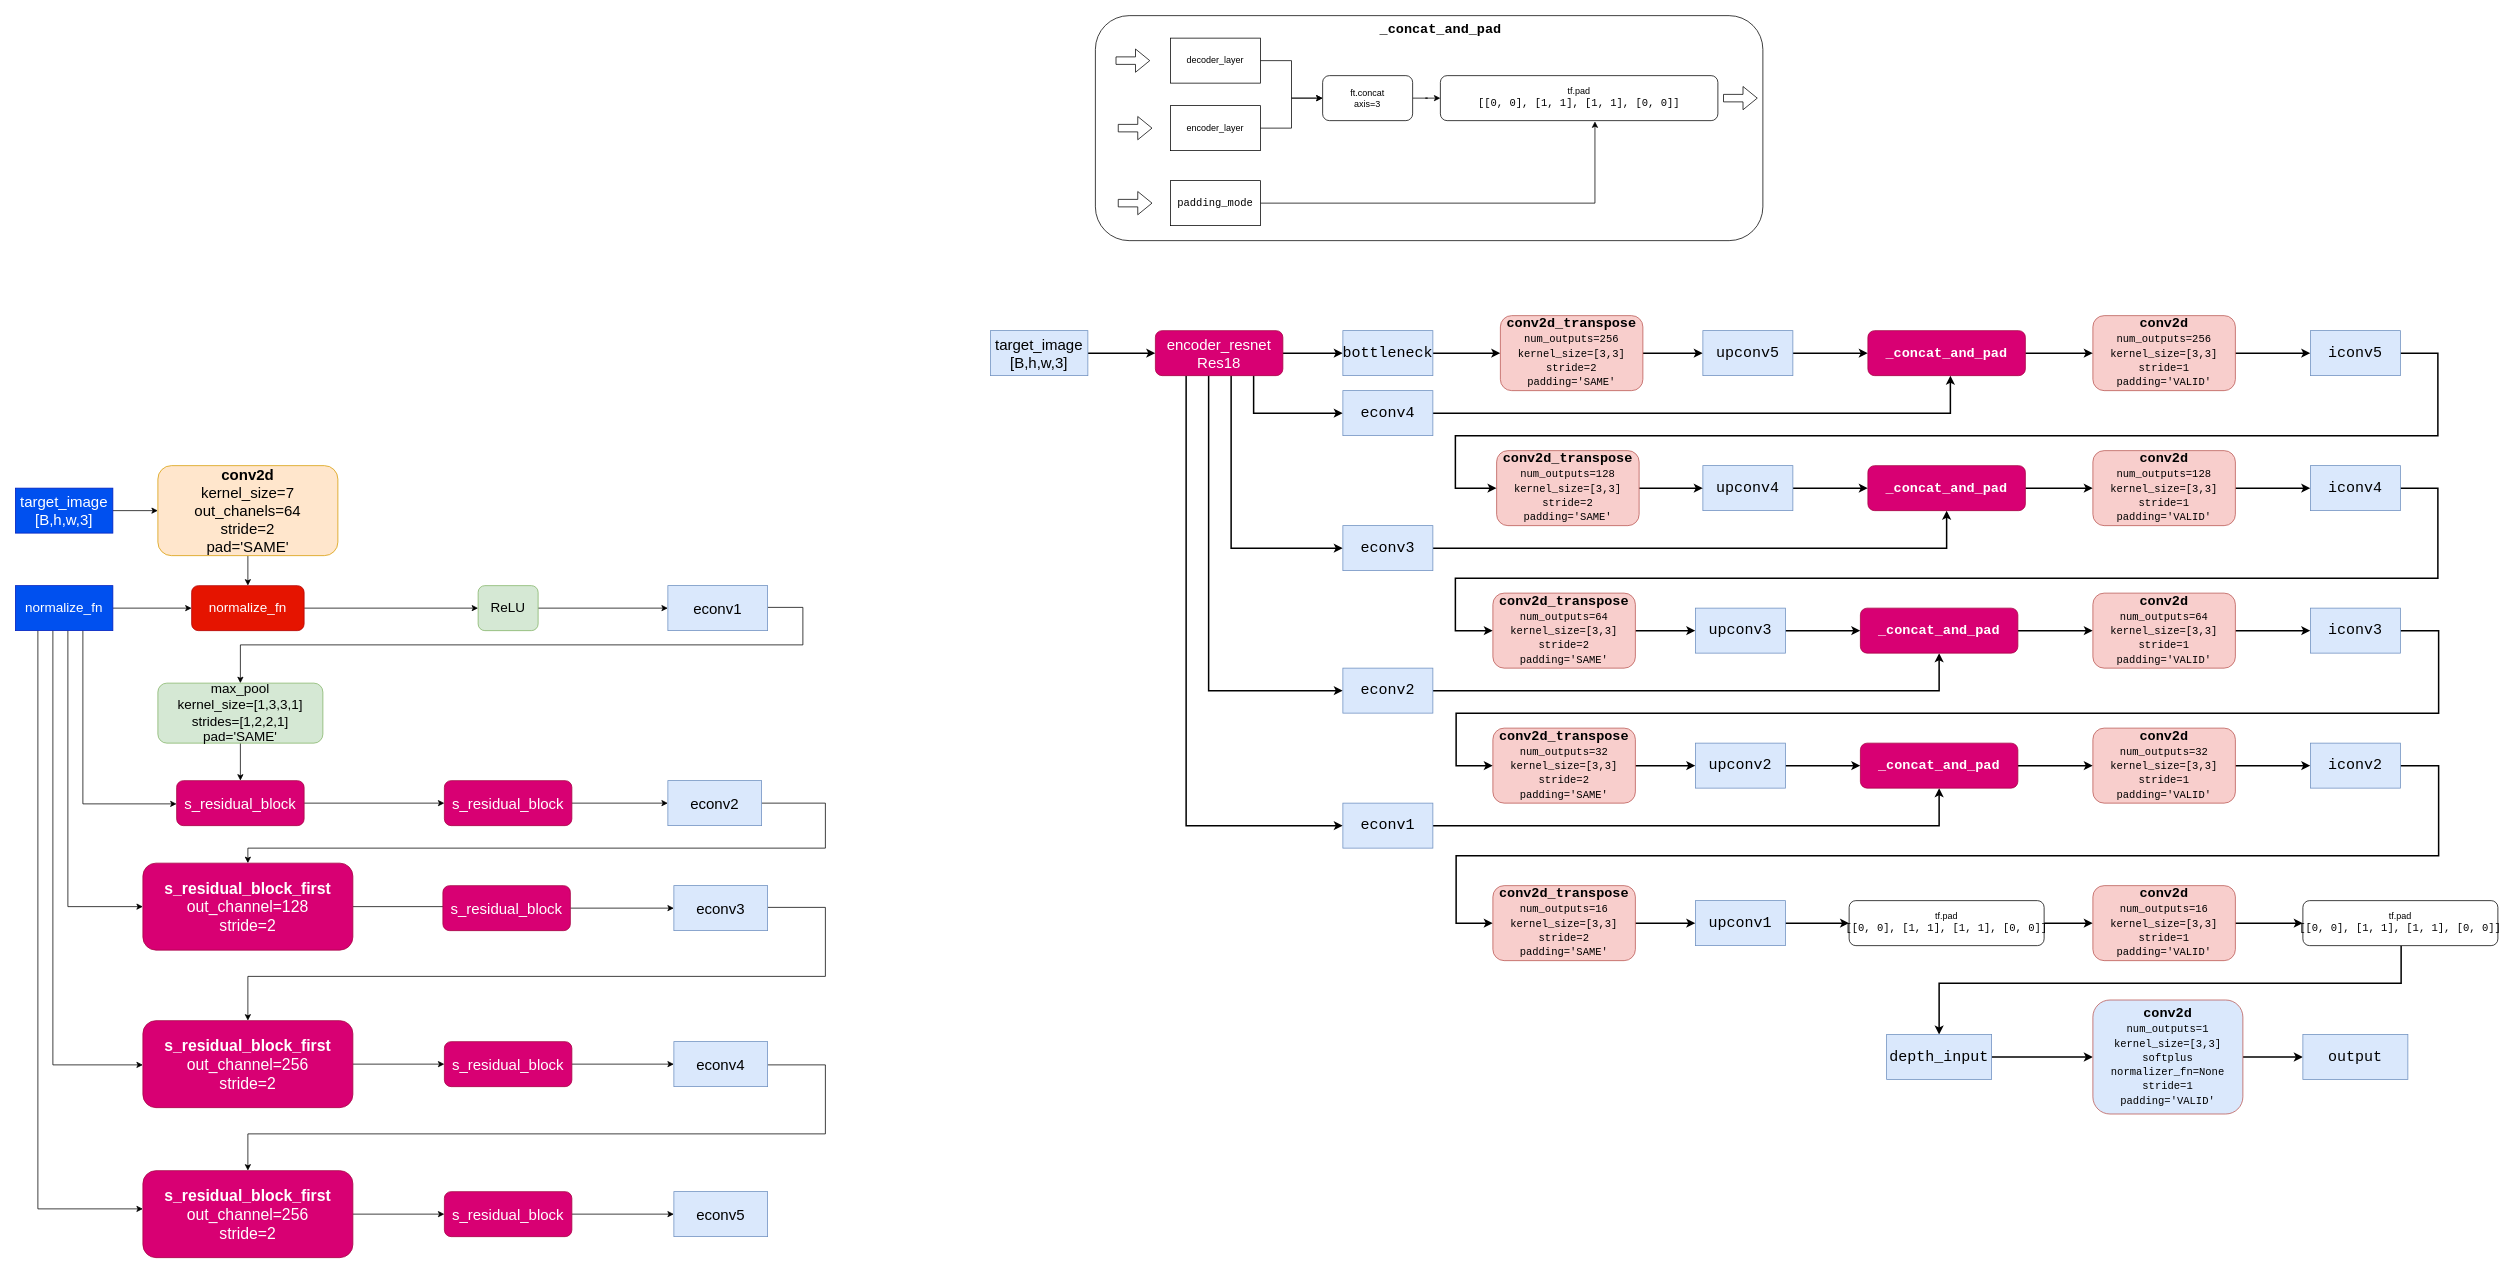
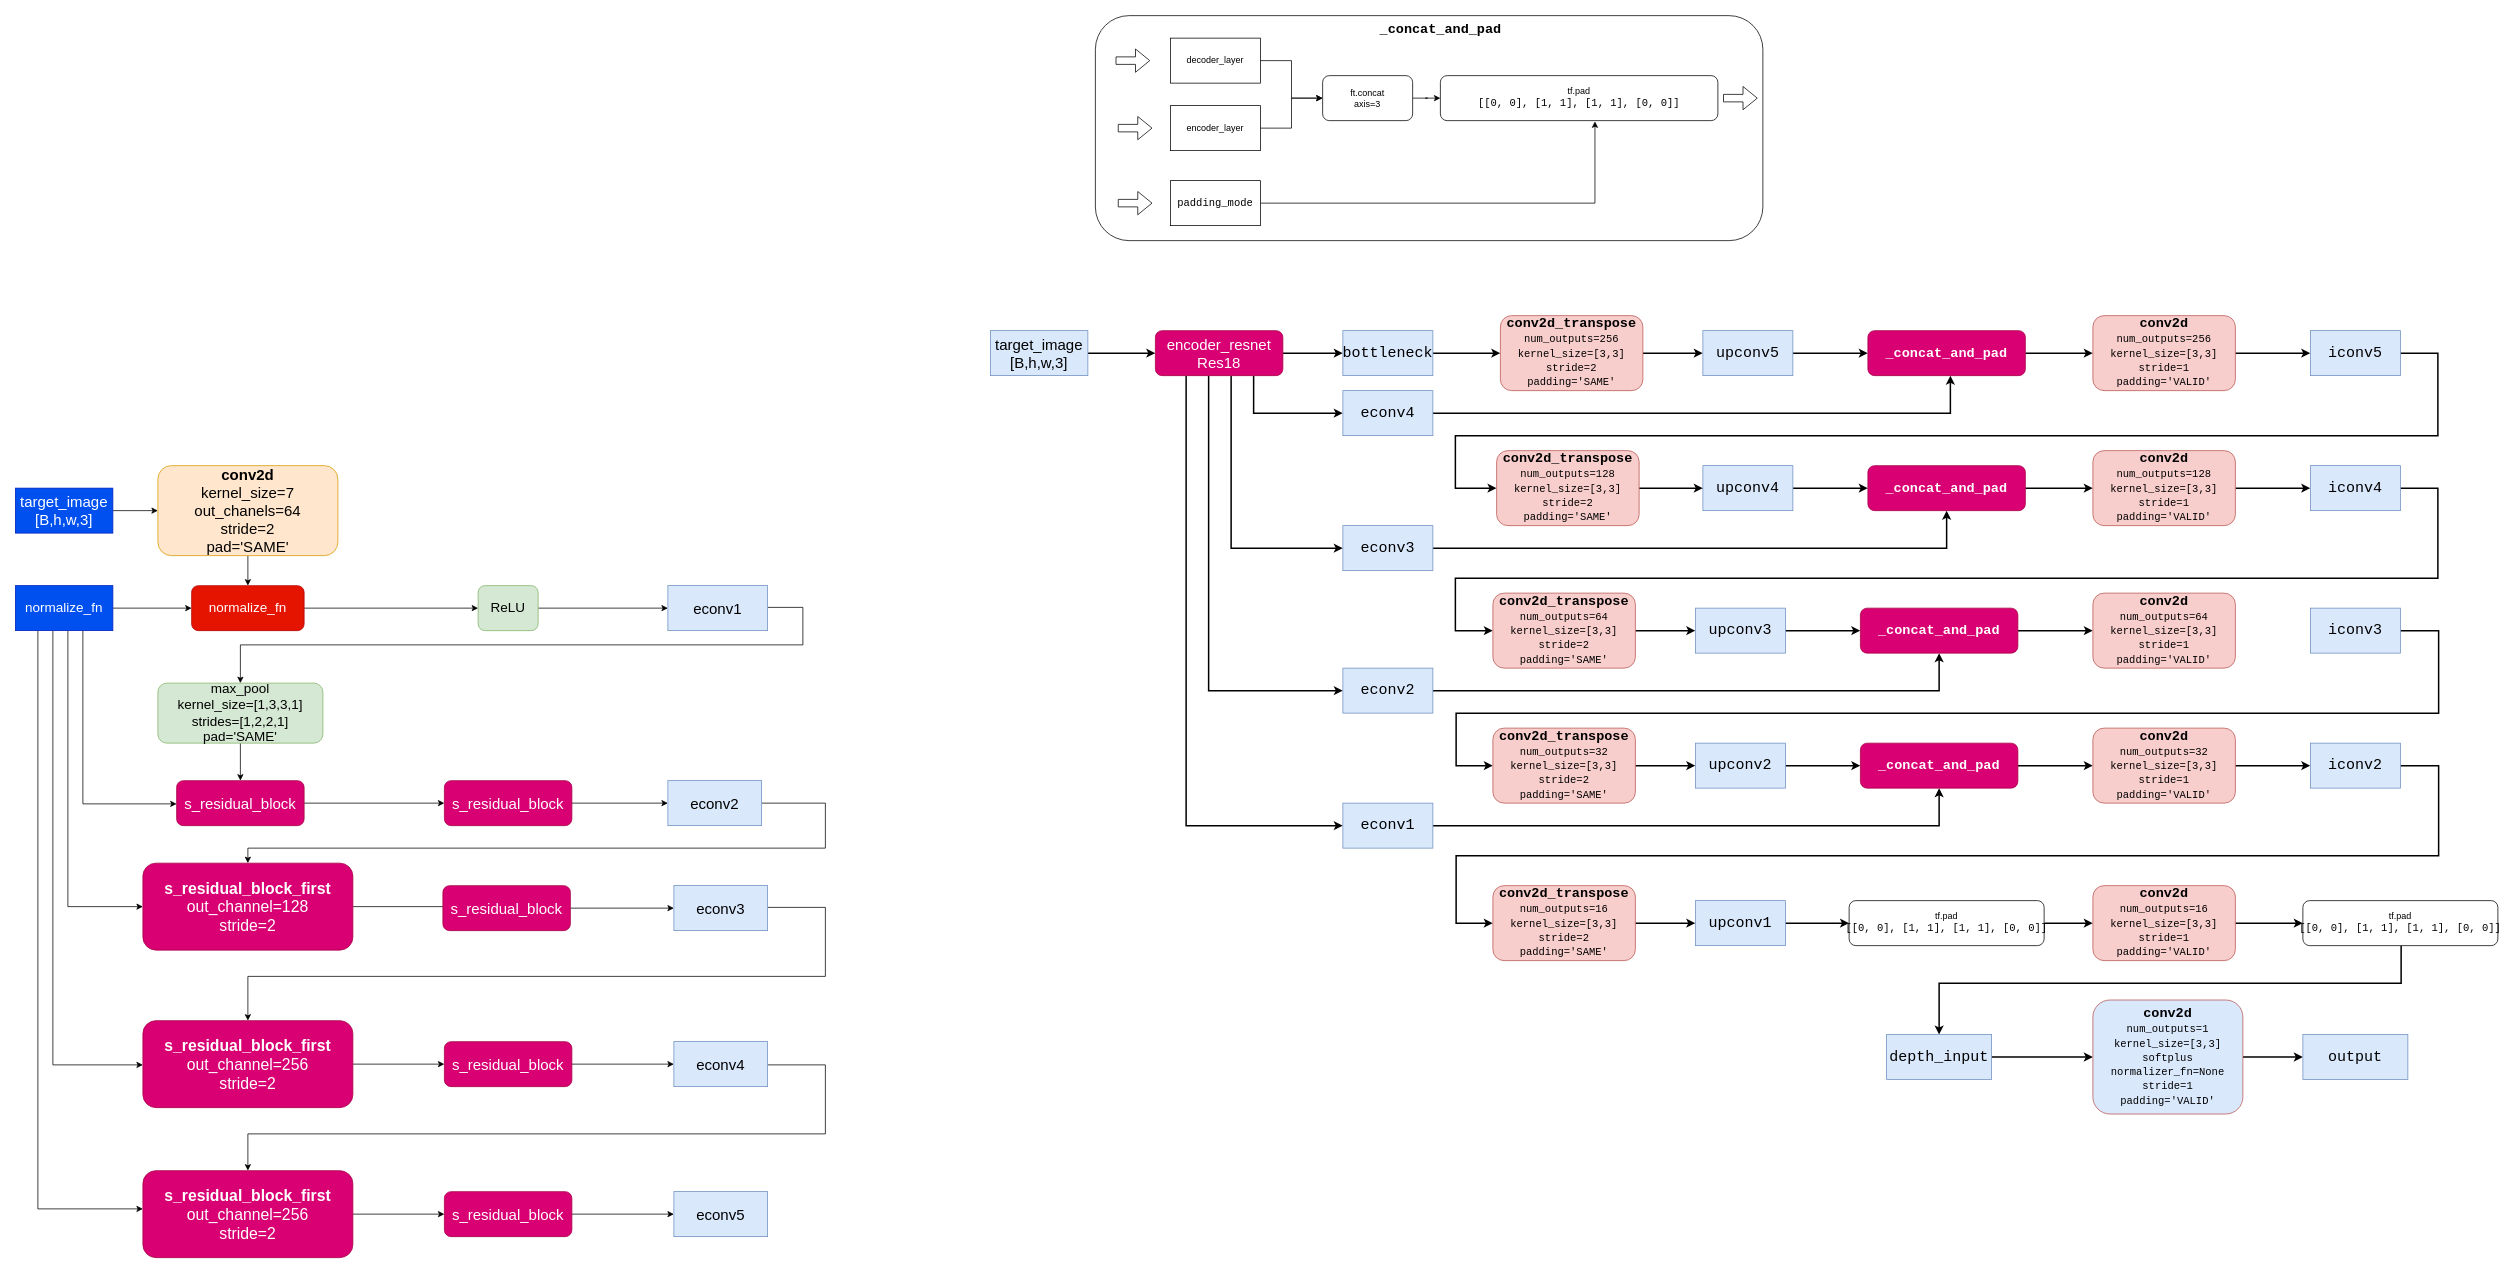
edge "conv2d num_outputs=64 kernel_size=[3,3] stride=1 padding='VALID'" -> "iconv3": removed
